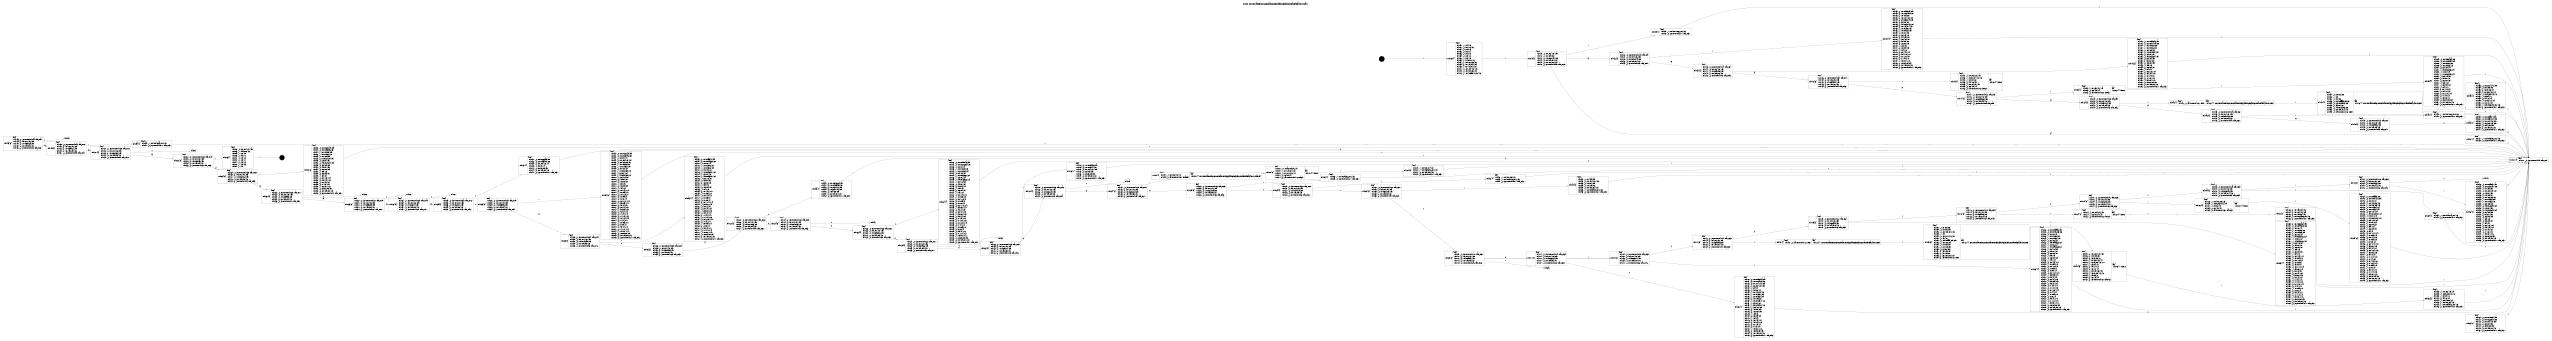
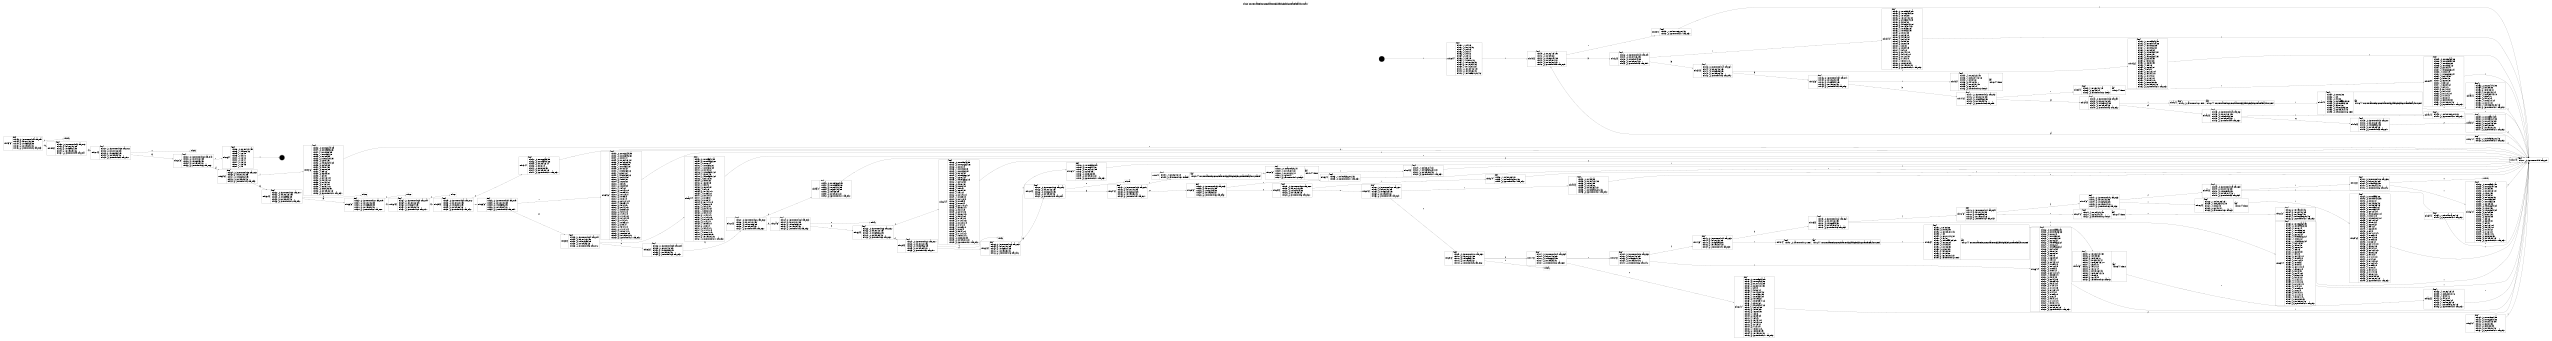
node "0x401aea [12]": removed
